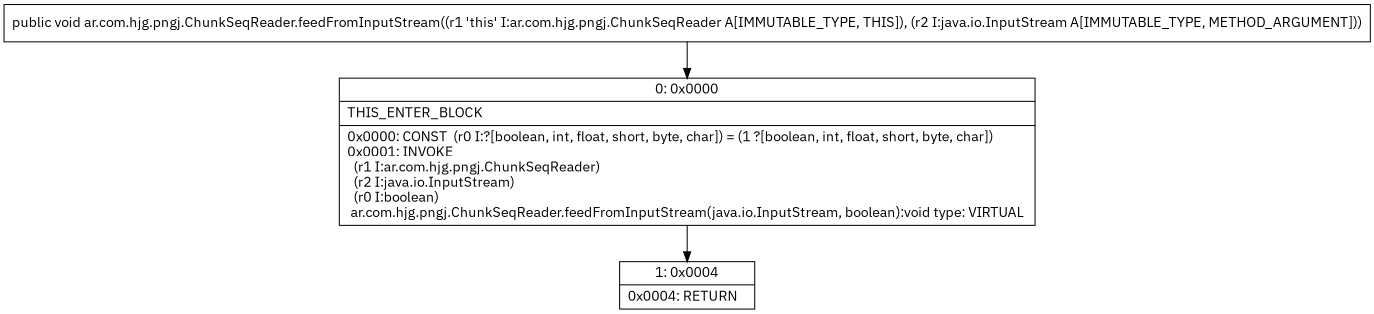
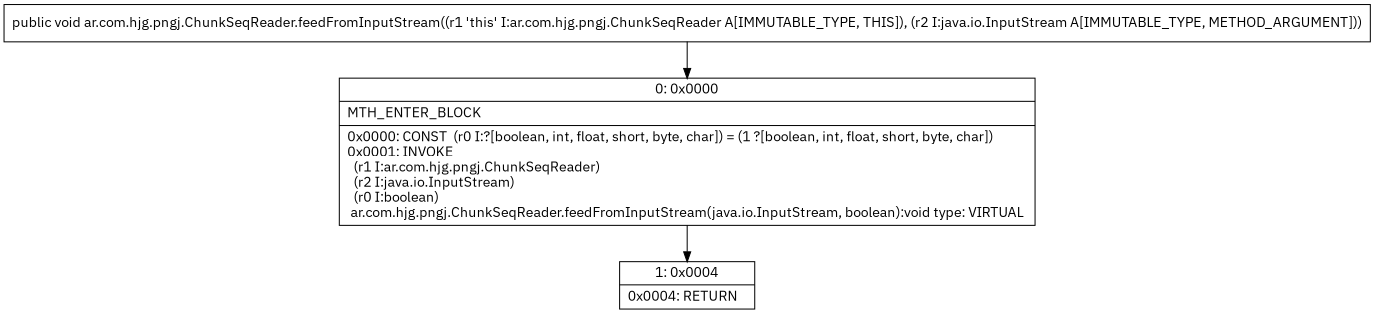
node "0: 0x0000": text "THIS_ENTER_BLOCK" -> "MTH_ENTER_BLOCK"
